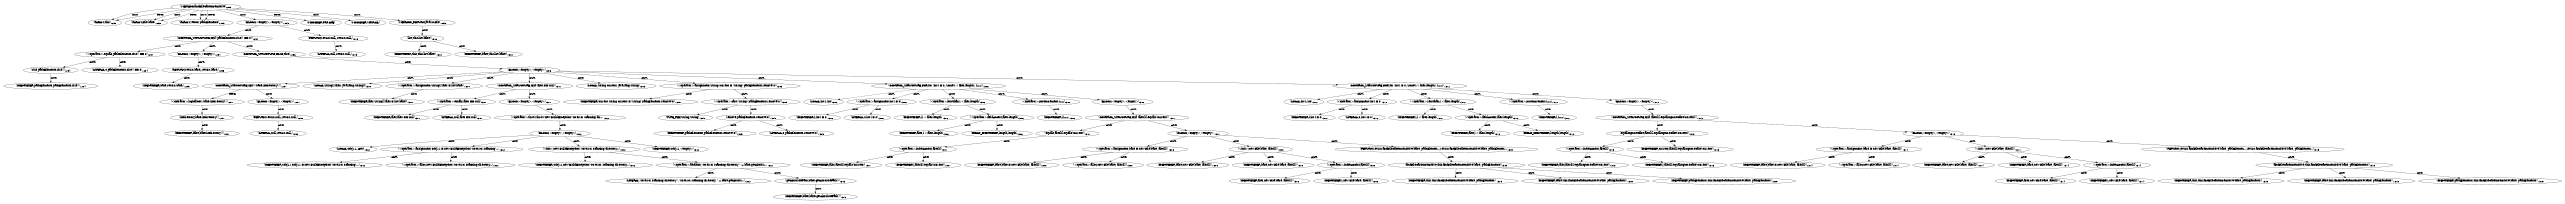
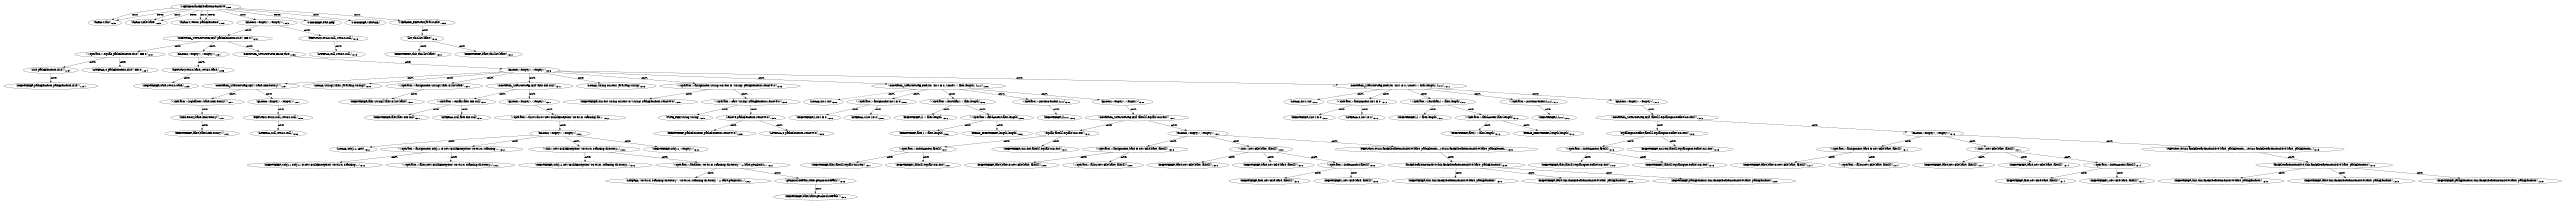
edge "(CONTROL_STRUCTURE,IF,if (!base.isDirectory()))" -> "(<operator>.logicalNot,!base.isDirectory())": label "DDG: " -> "AST: "
node "(IDENTIFIER,current,files[i].equals(current))": added
